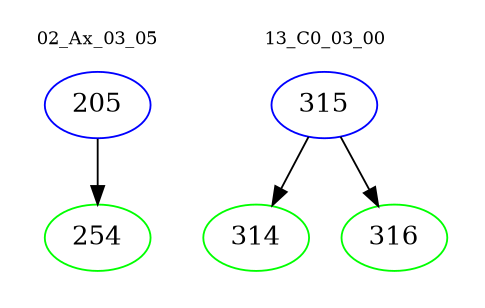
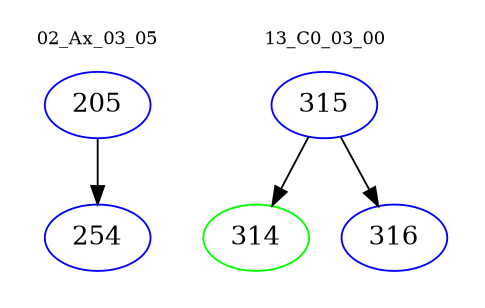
node "254": color green -> blue
node "316": color green -> blue
